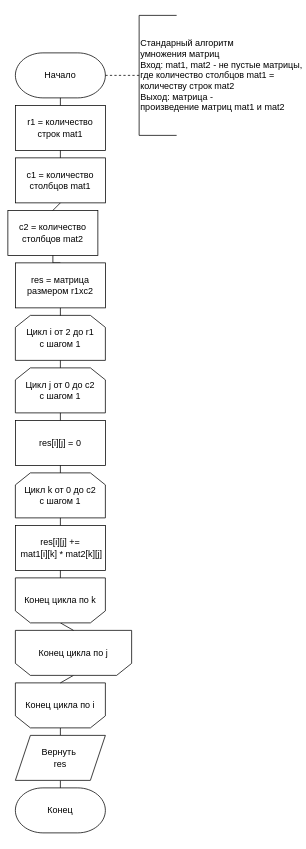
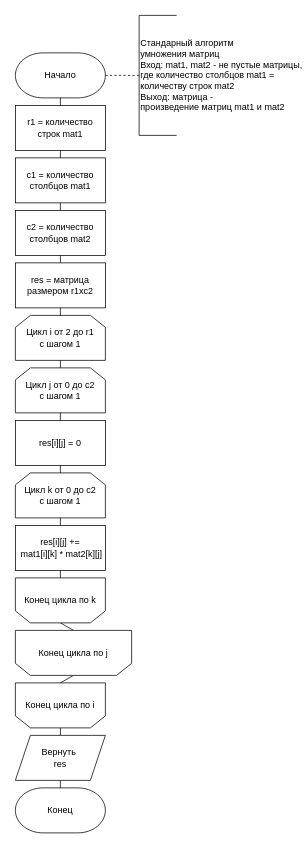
node "c2 = количество столбцов mat2": moved (53, 233) -> (60, 233)
